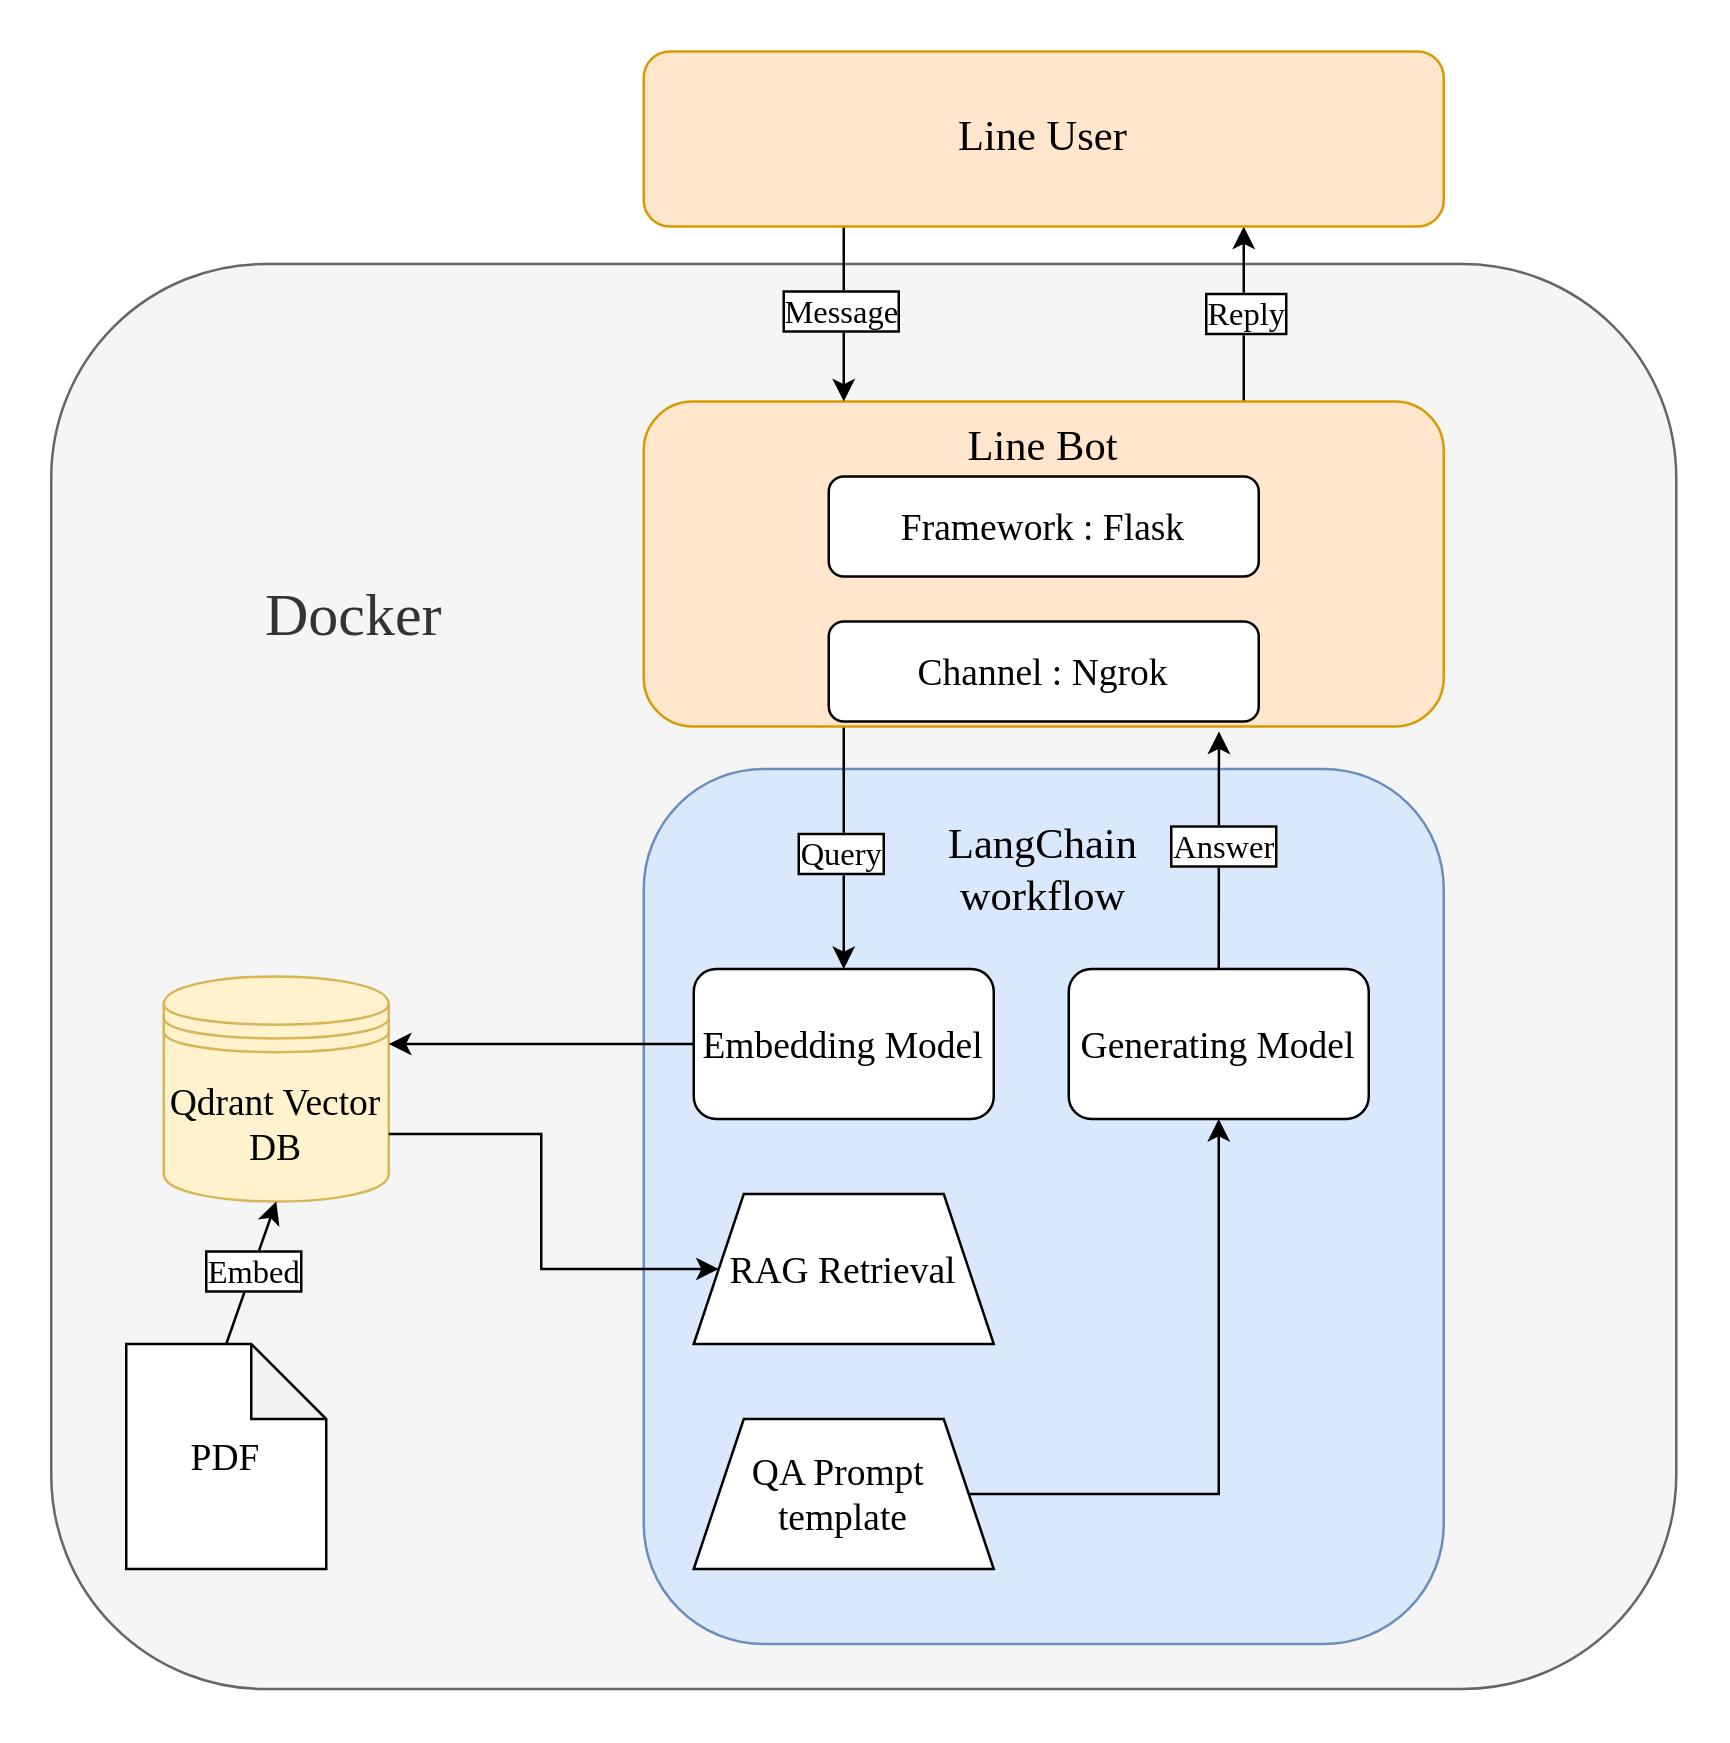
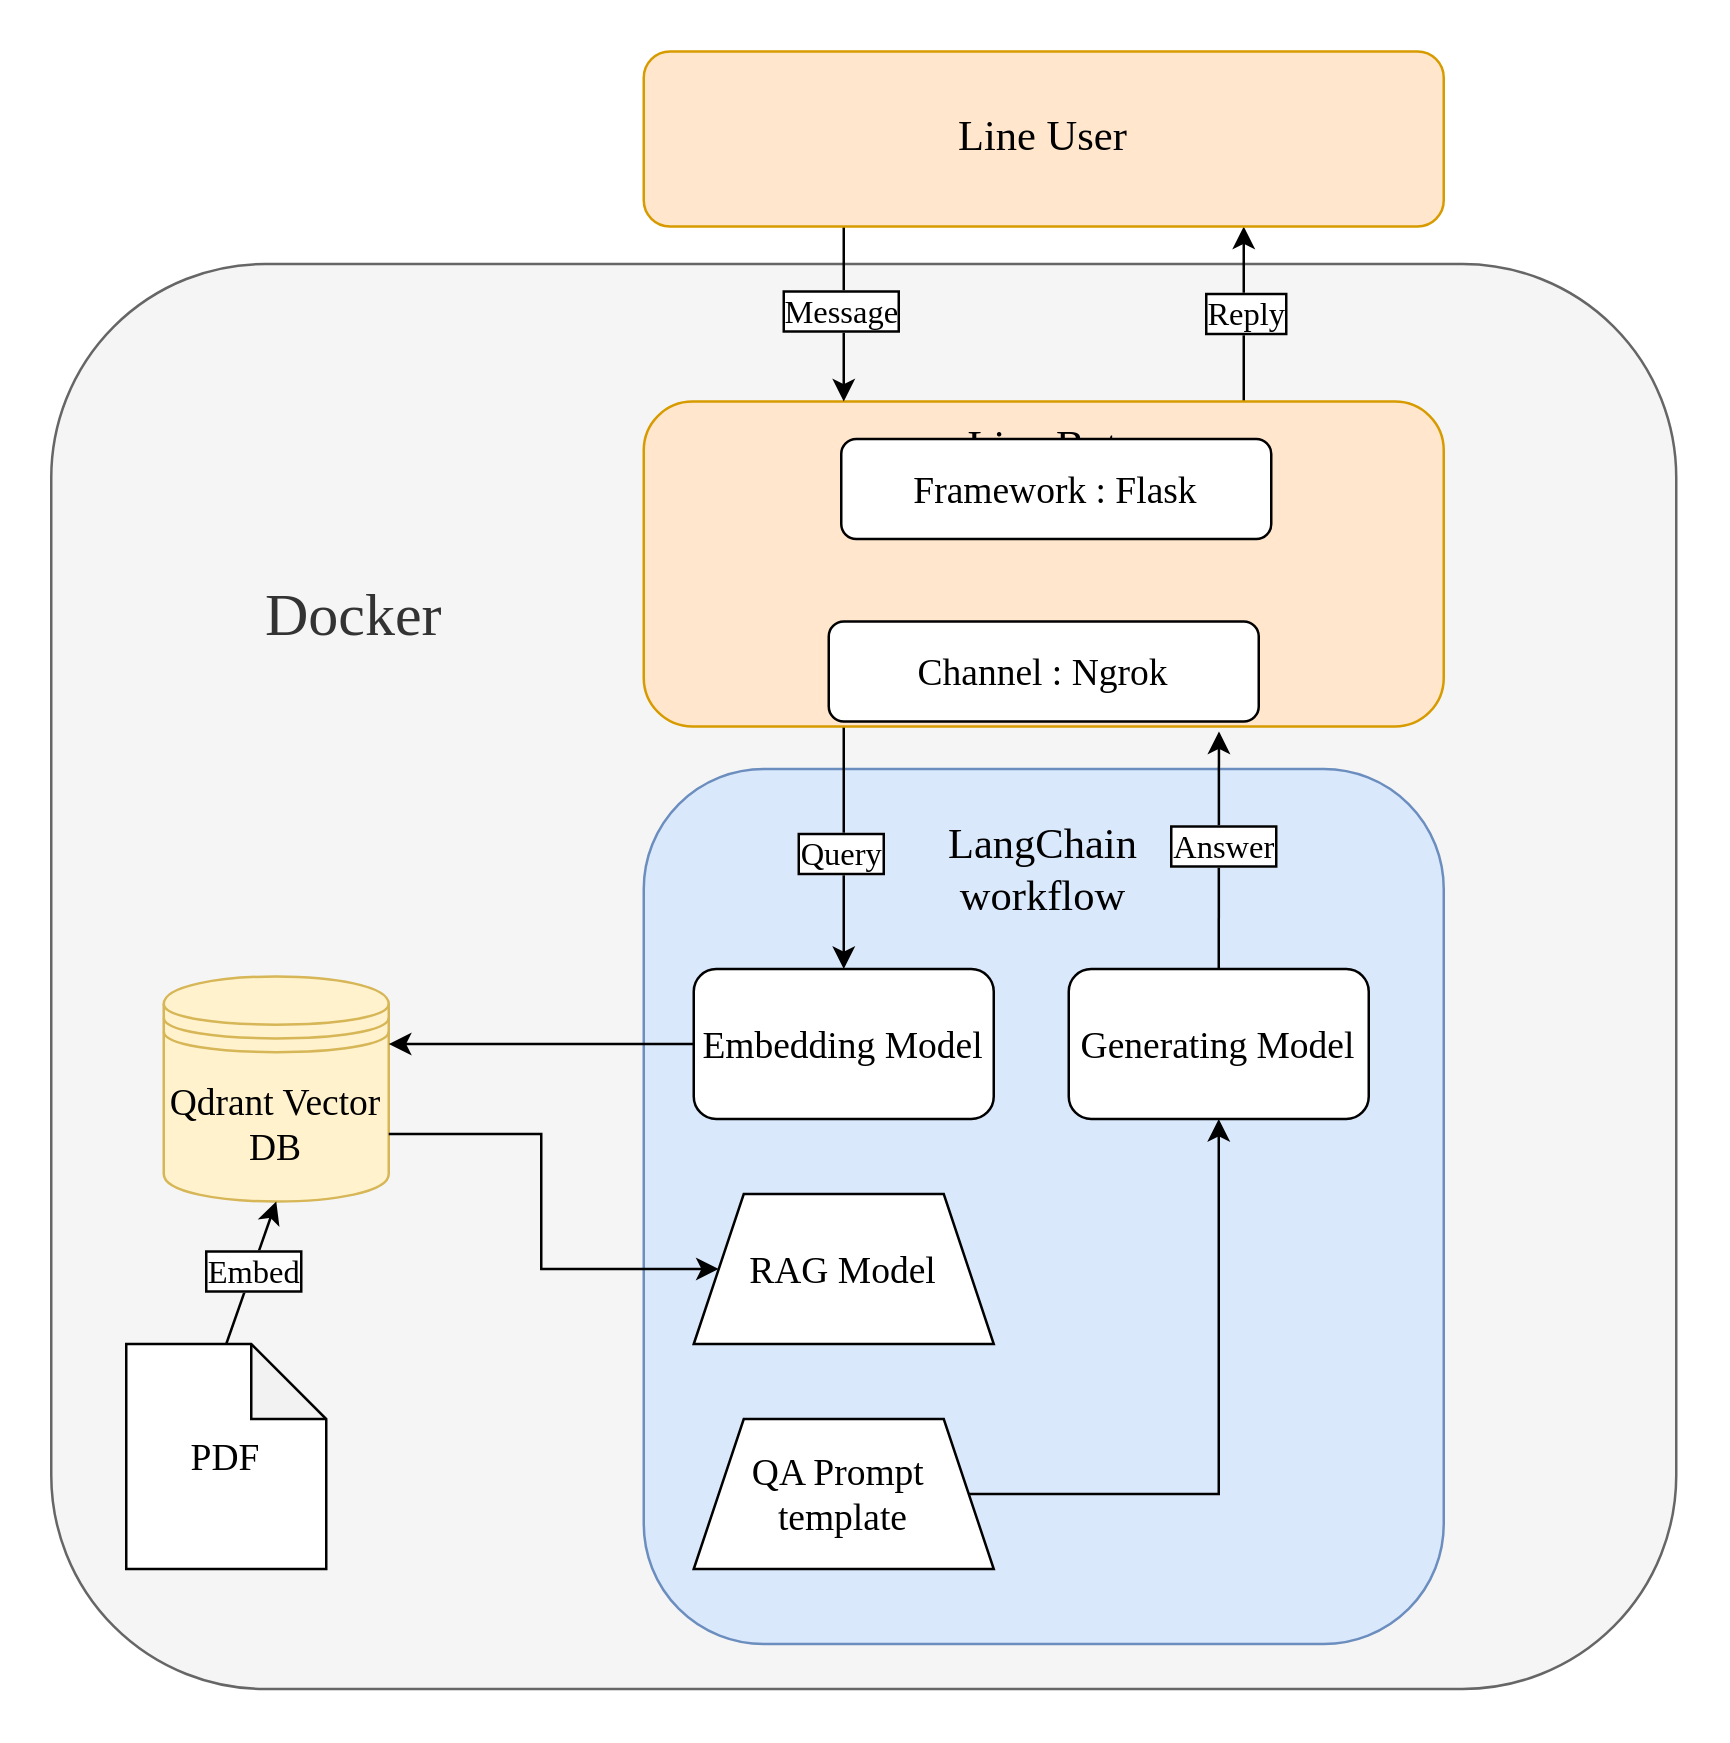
node "Framework : Flask": moved (1044, 526) -> (1056, 489)
node "RAG Retrieval": label "RAG Retrieval" -> "RAG Model"
